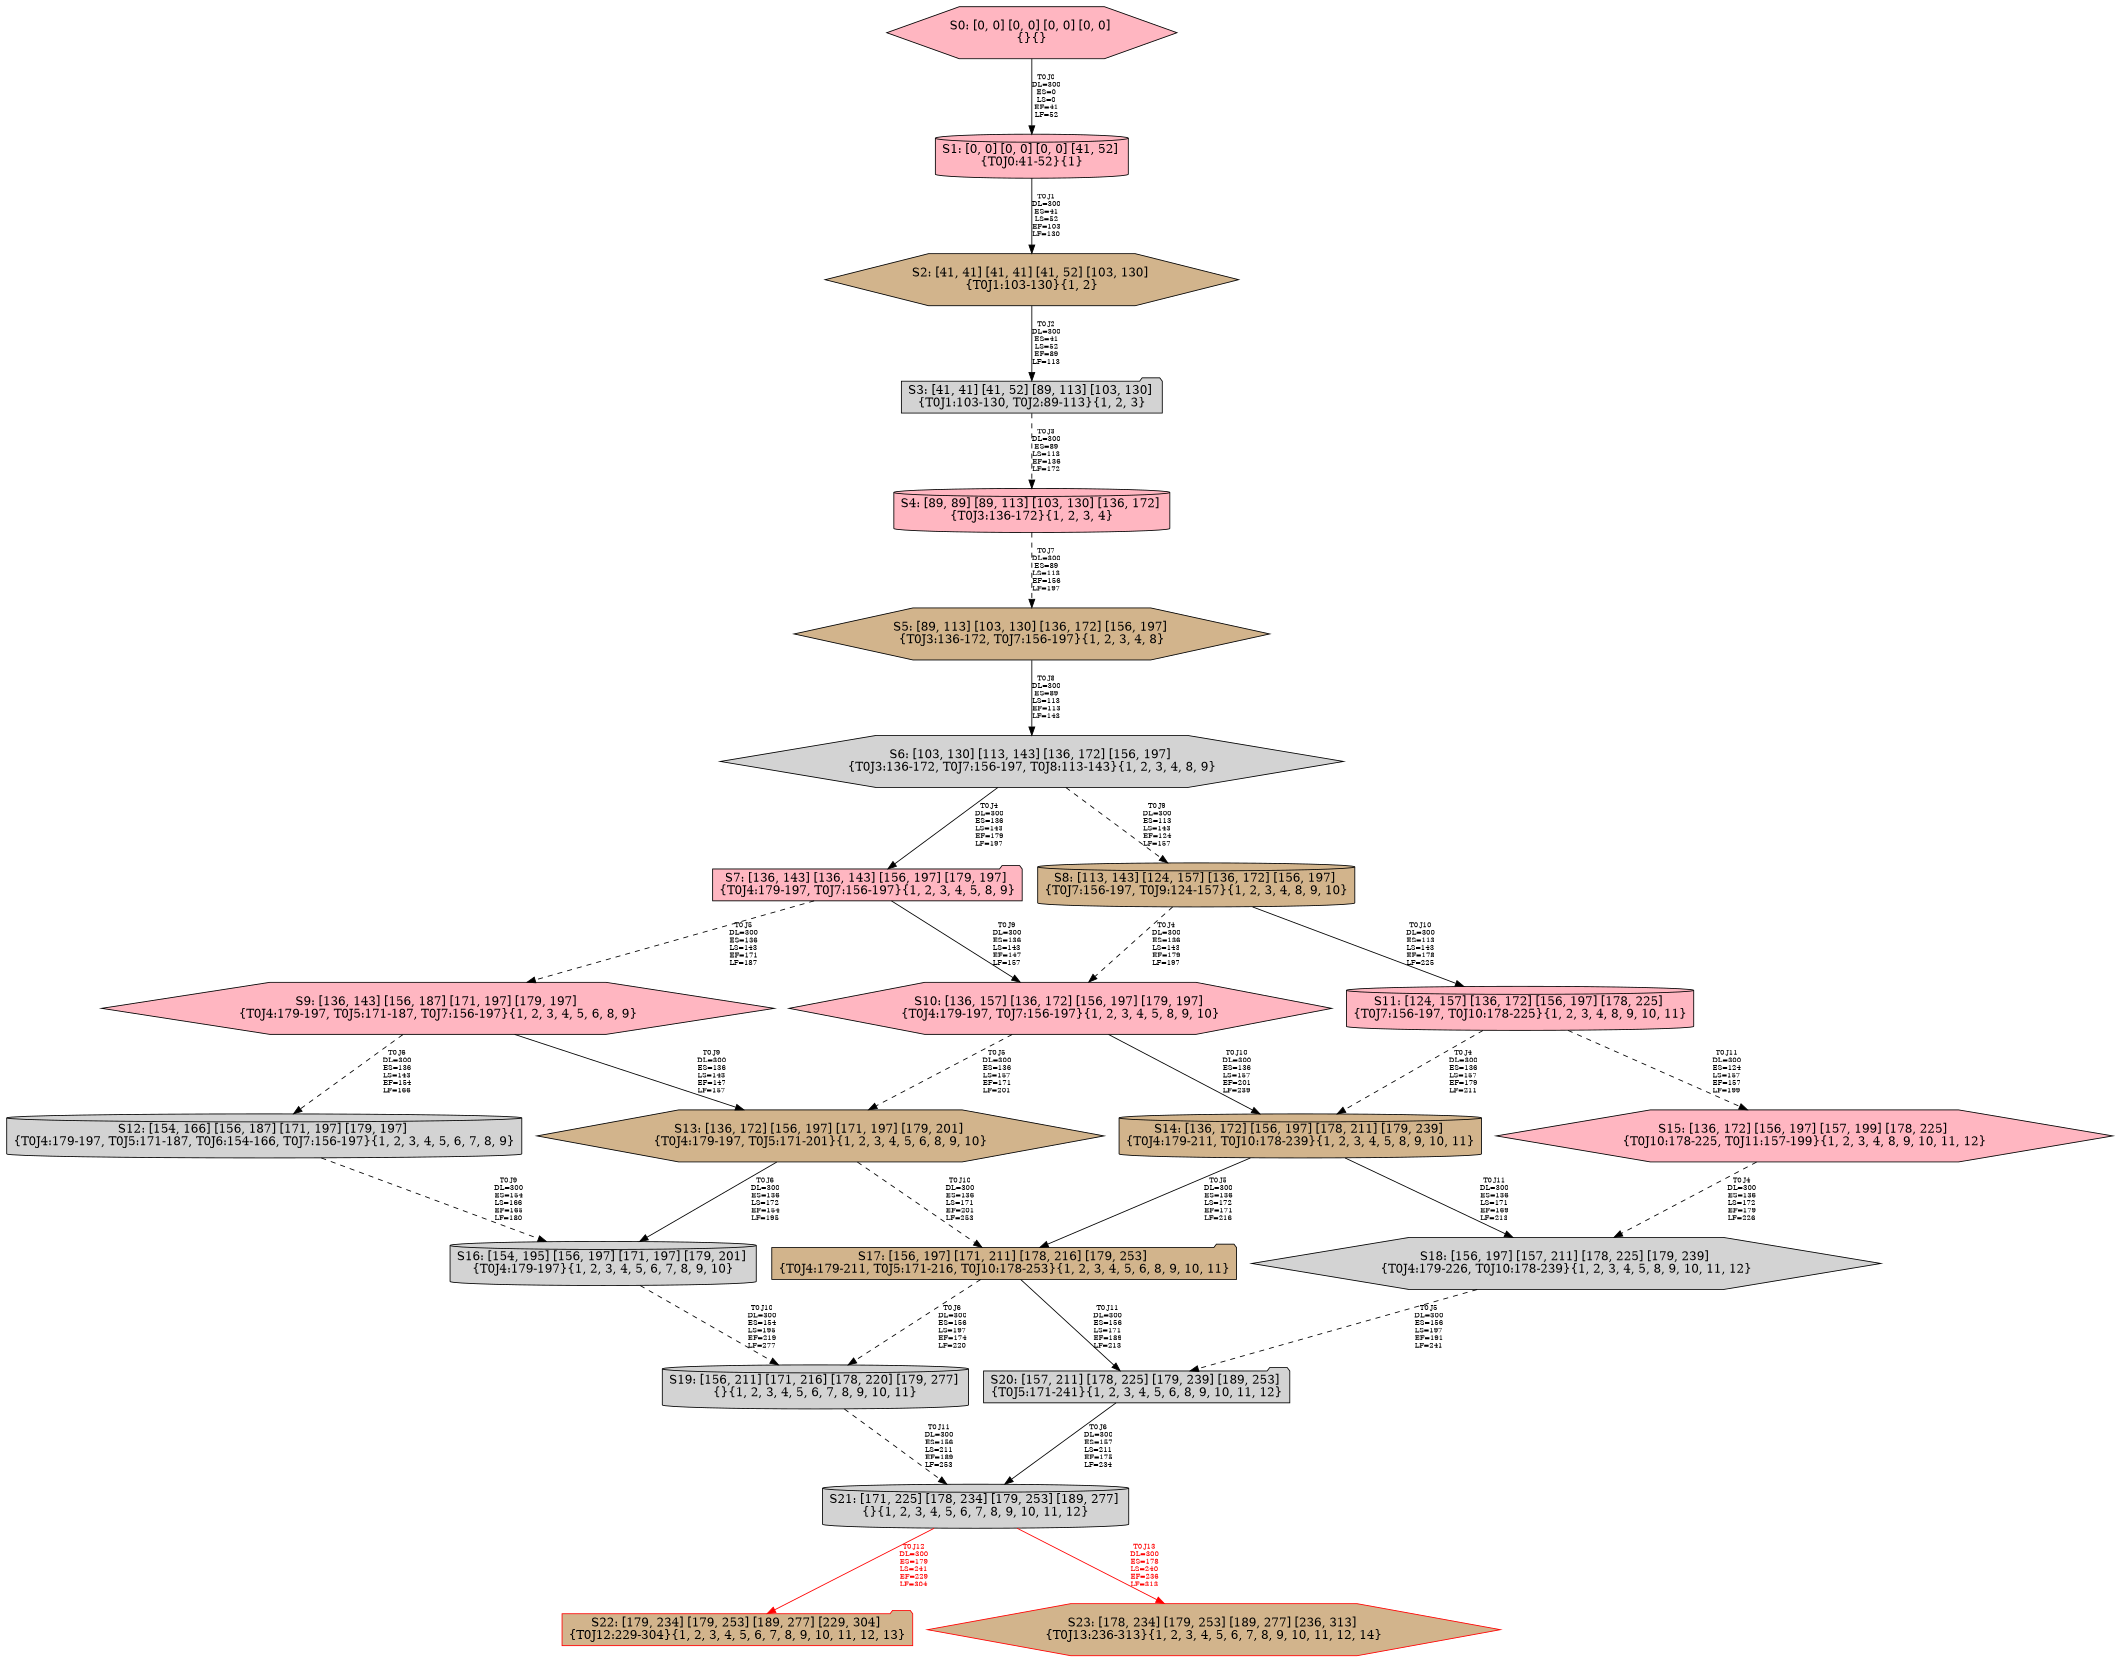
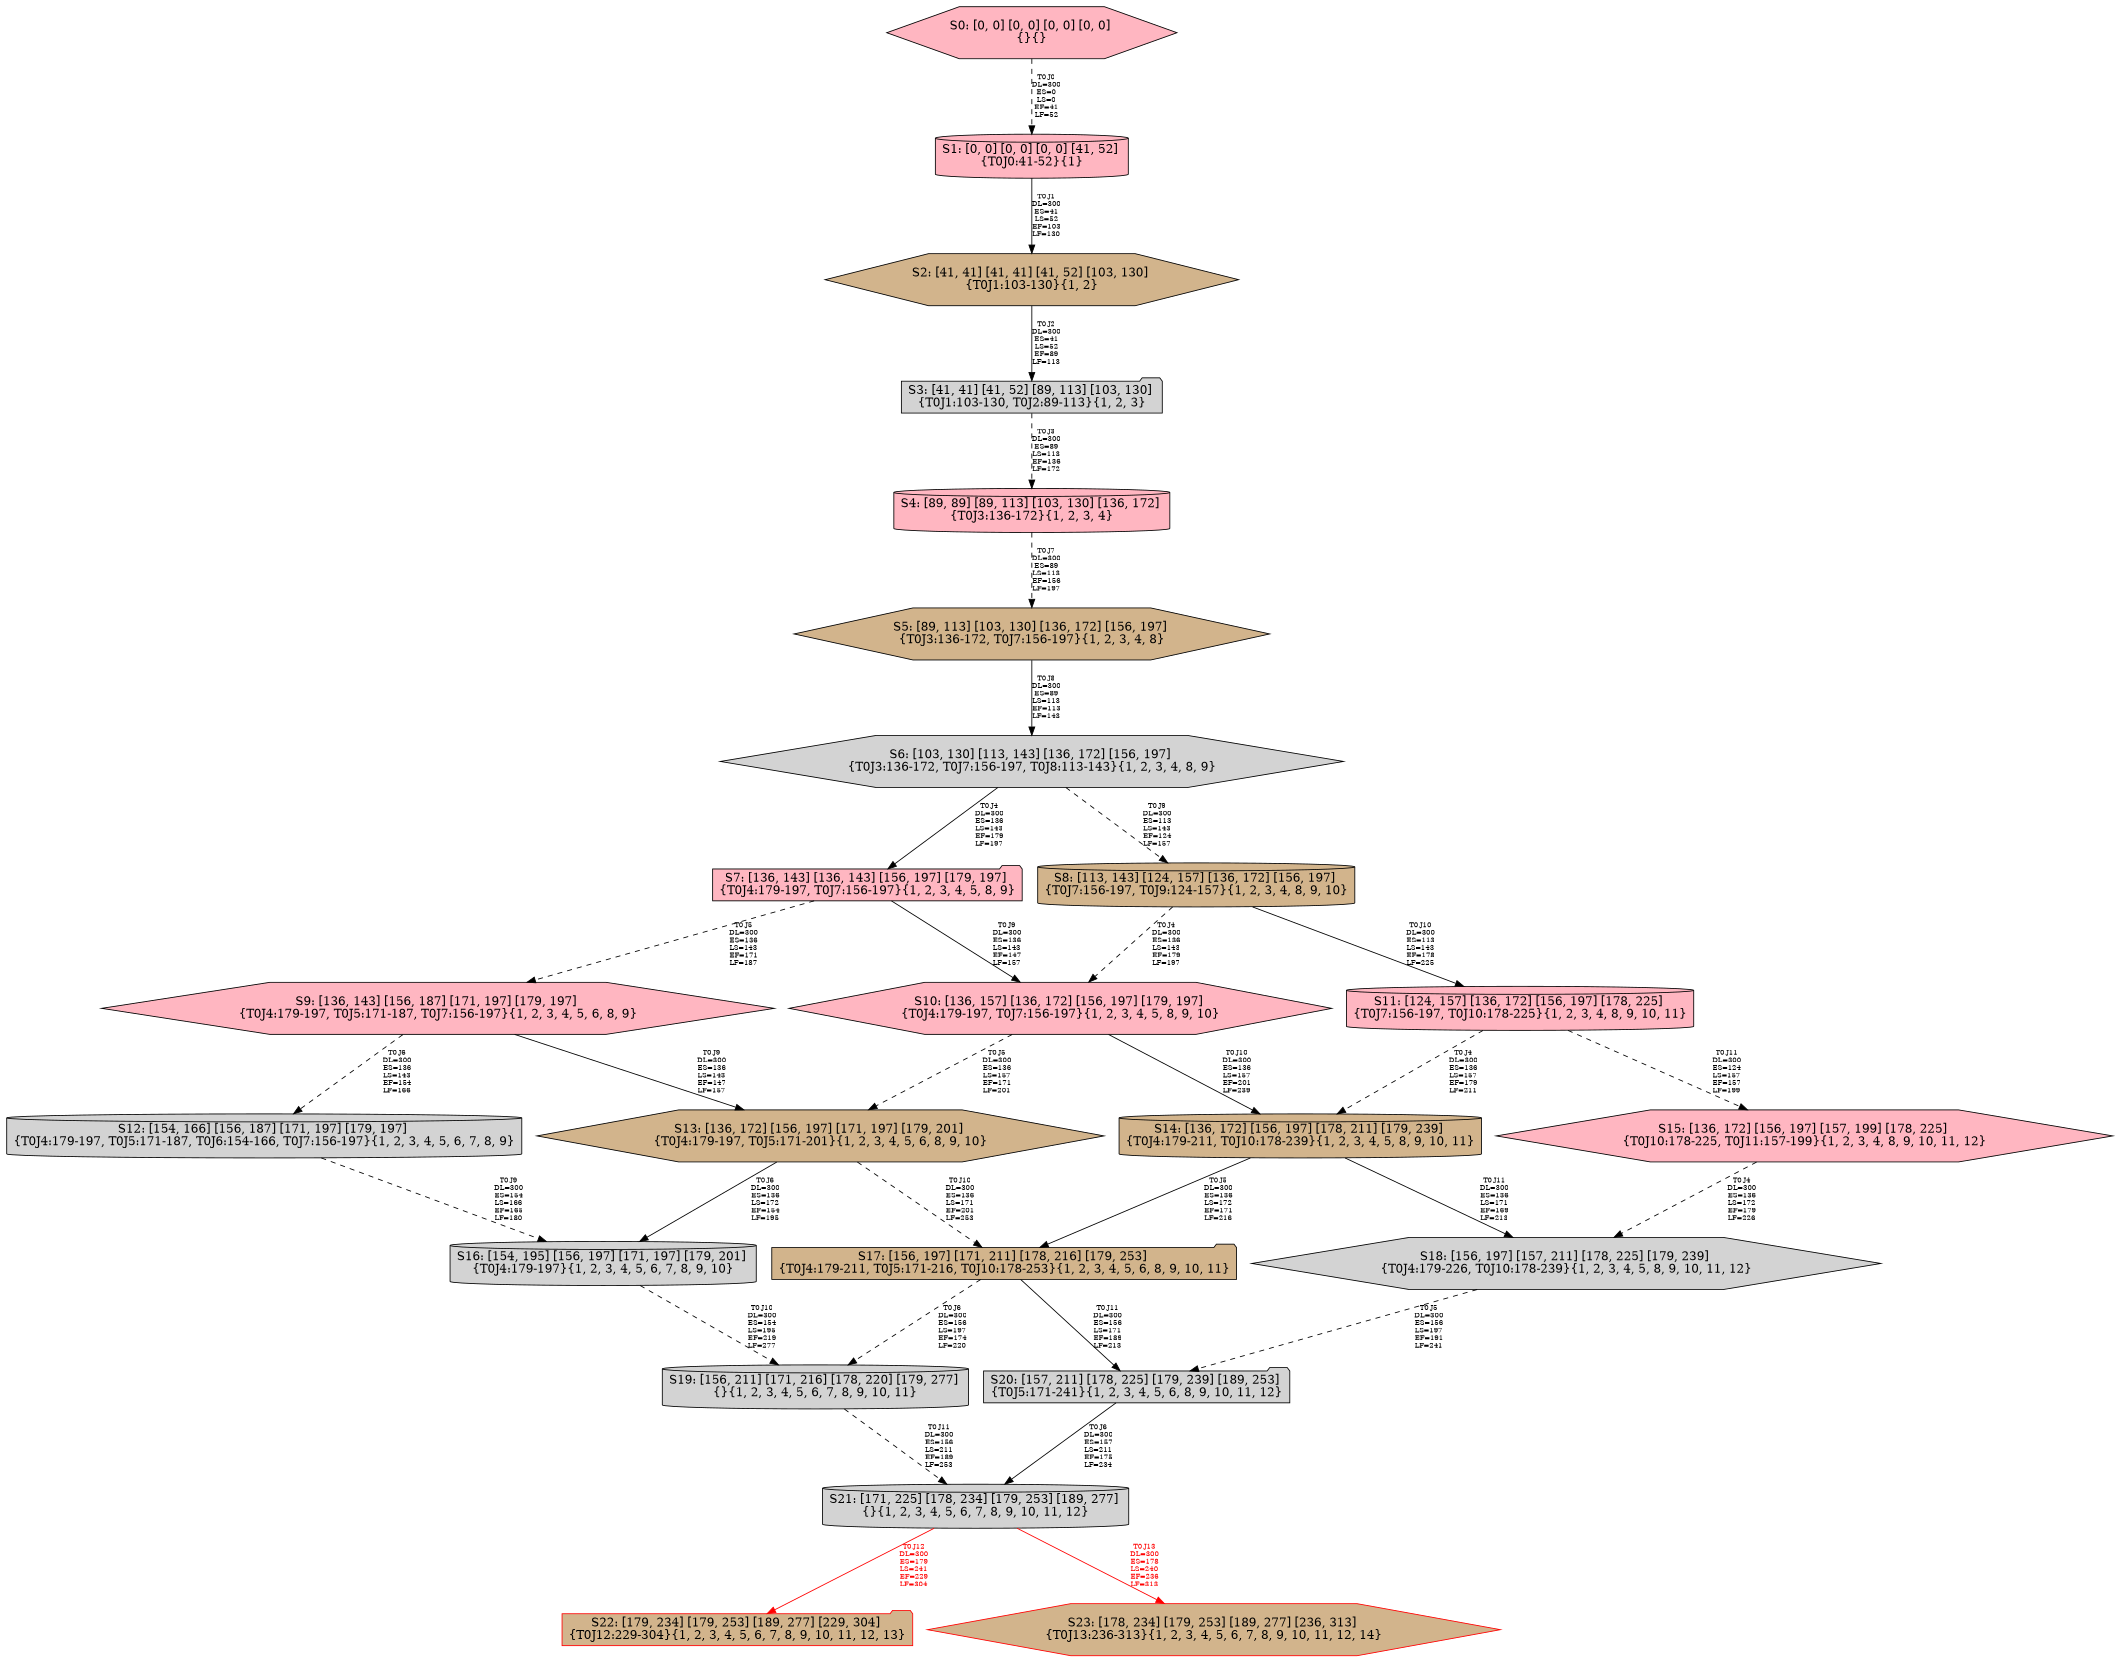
edge "S0: [0, 0] [0, 0] [0, 0] [0, 0] {}{}" -> "S1: [0, 0] [0, 0] [0, 0] [41, 52] {T0J0:41-52}{1}": style solid -> dashed
